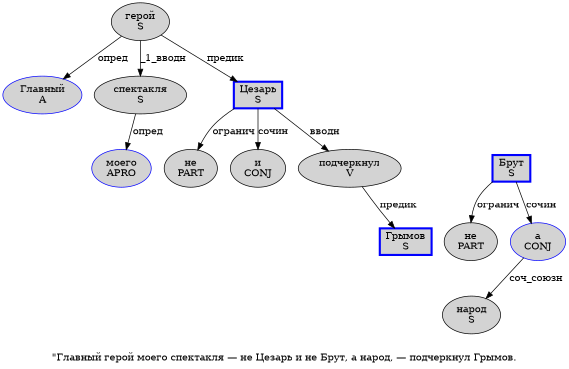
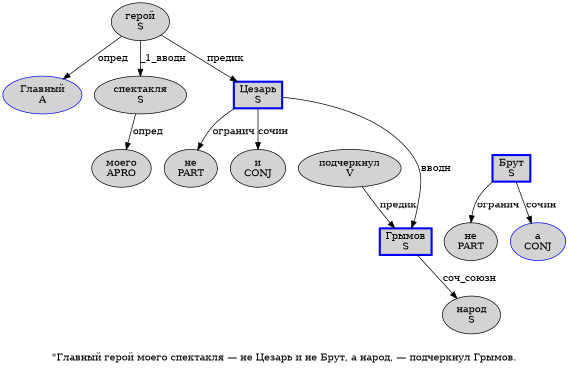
edge "Цезарь S" -> "подчеркнул V": now "Цезарь S" -> "Грымов S"
node "моего APRO": color blue -> black
edge "а CONJ" -> "народ S": now "Грымов S" -> "народ S"
